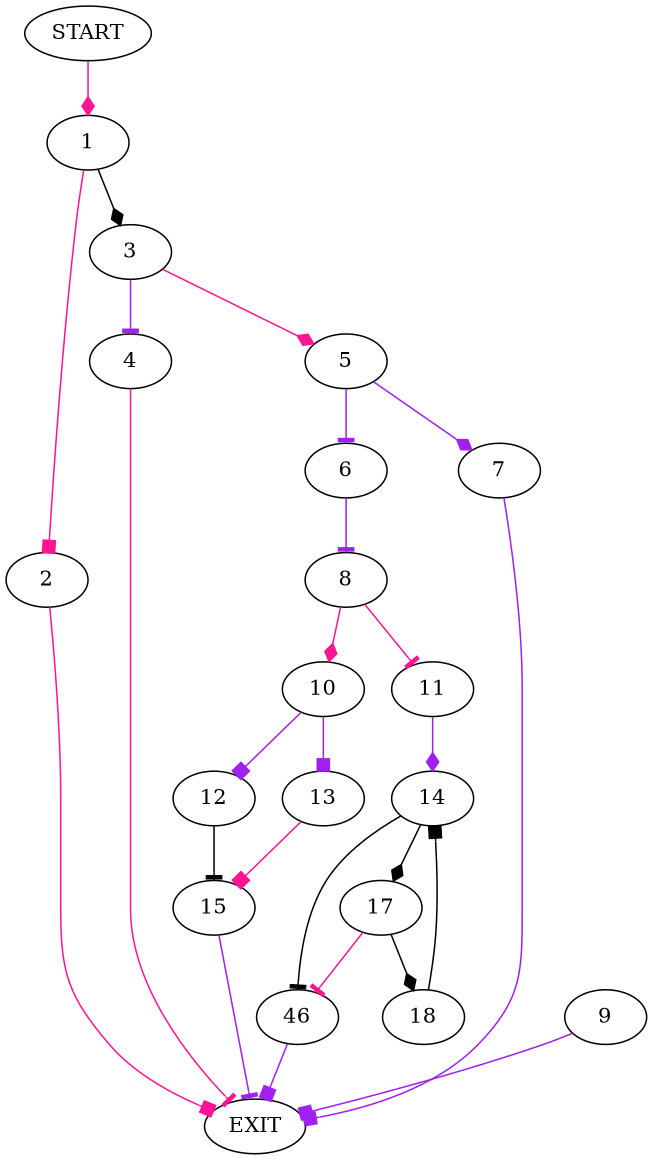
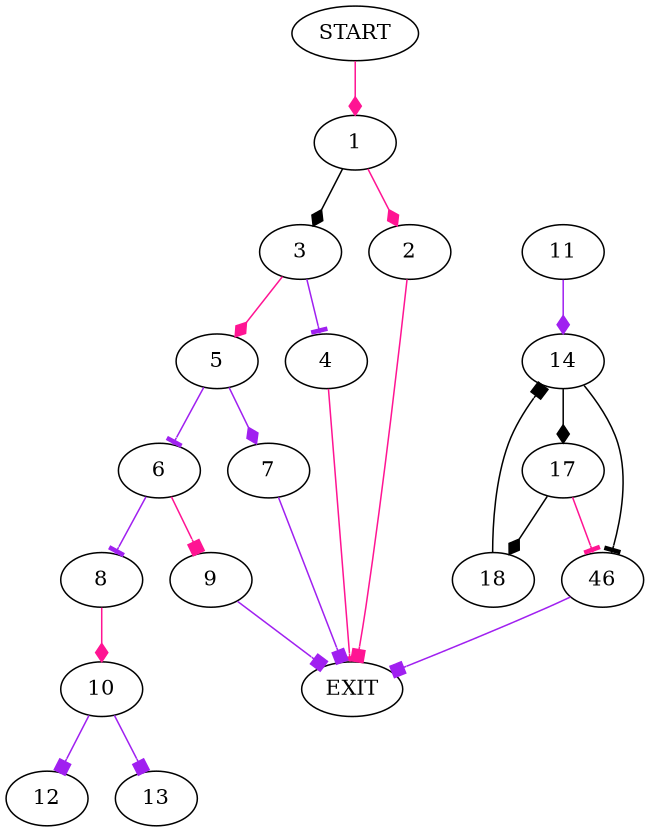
edge "1" -> "2": arrowhead box -> diamond
edge "6" -> "9": added
edge "8" -> "11": removed
node "15": removed
